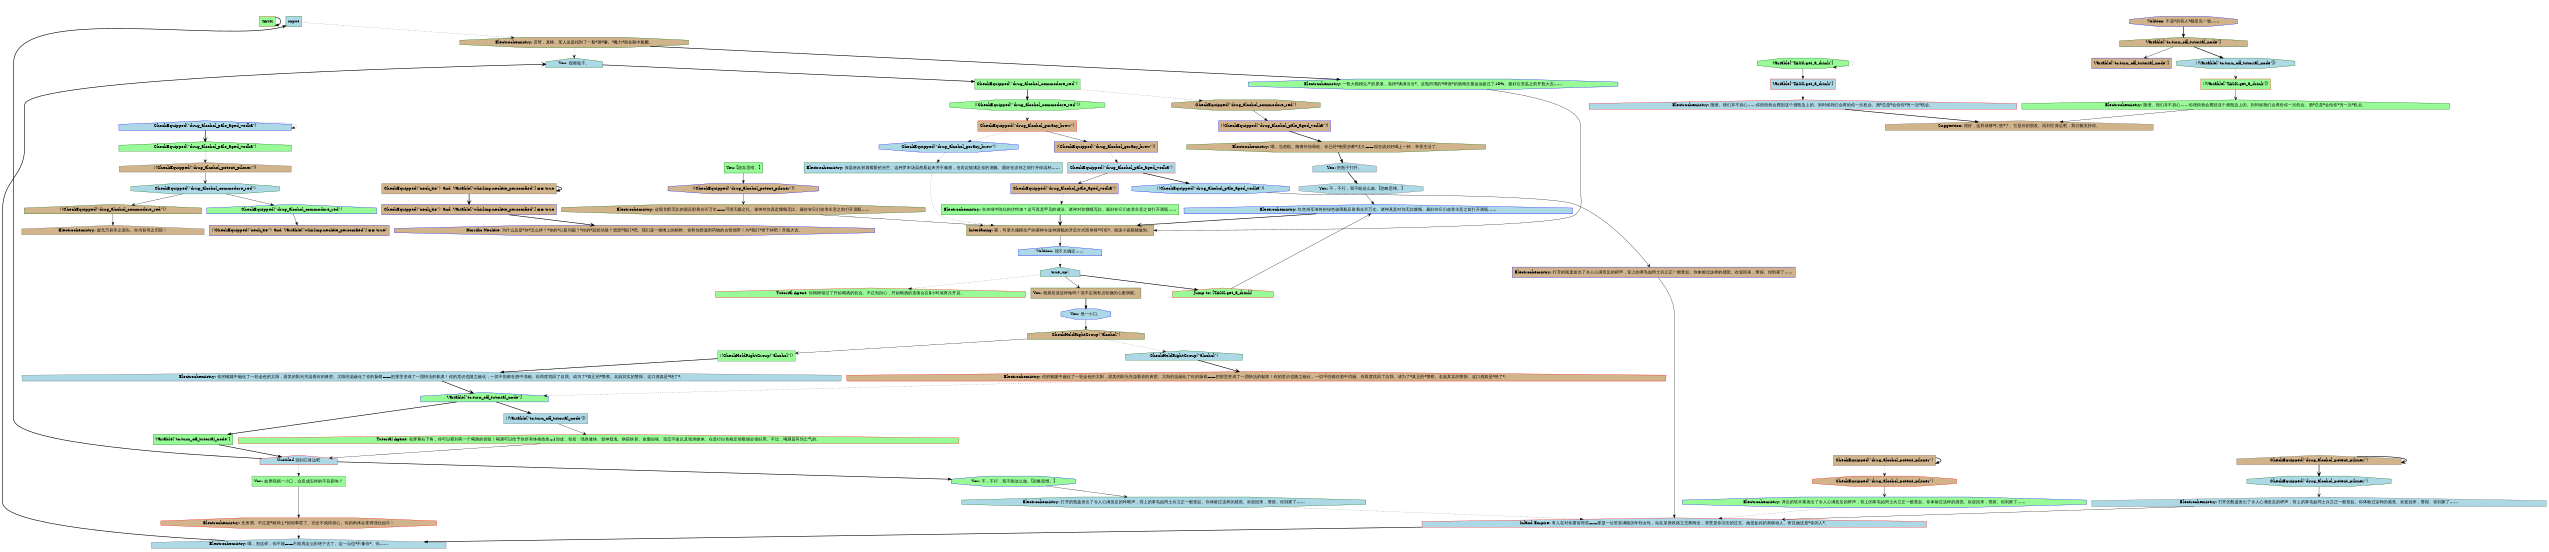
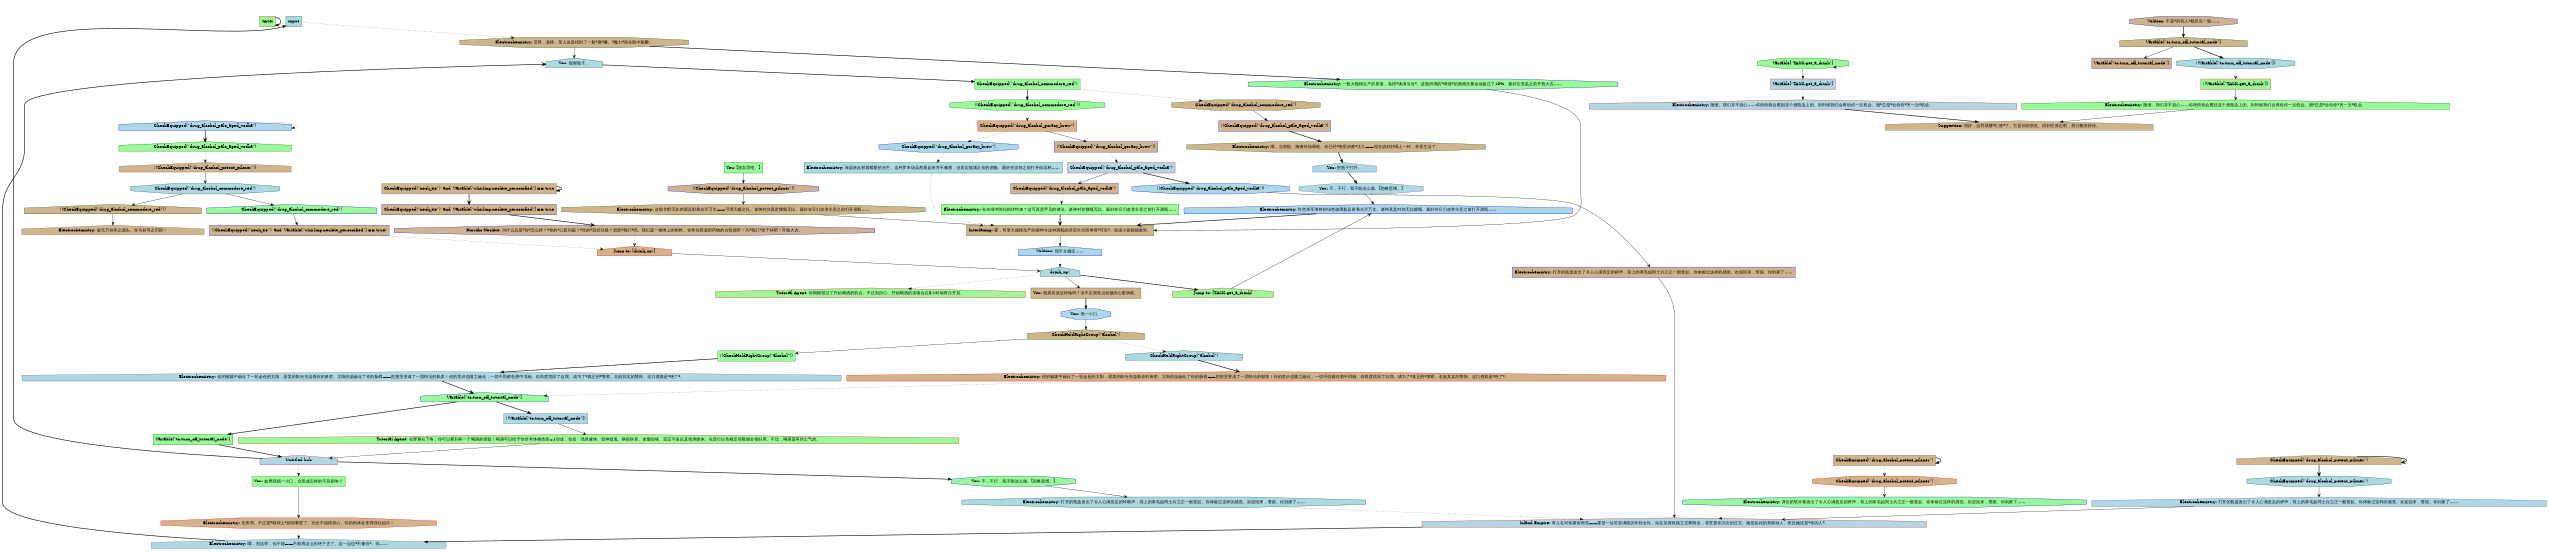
edge "Electrochemistry: 哎呀，真棒。某人这是找到了一瓶*酒*嘛。*魔力*就在瓶中酝酿。" -> "You: 观察瓶子。": style dotted -> solid
node "Jump to: [drink_up!]": added
node "true_up!": label "true_up!" -> "drink_up!"
node "Untitled 回到它身边吧": label "Untitled 回到它身边吧" -> "Untitled hub"
edge "You: 如果我抿一小口，会造成怎样的不良影响？" -> "Electrochemistry: 无所谓。不过是*精神上*的琐事罢了。完全不值得担心。你的肉体会变得强壮如牛！": arrowhead normal -> vee
